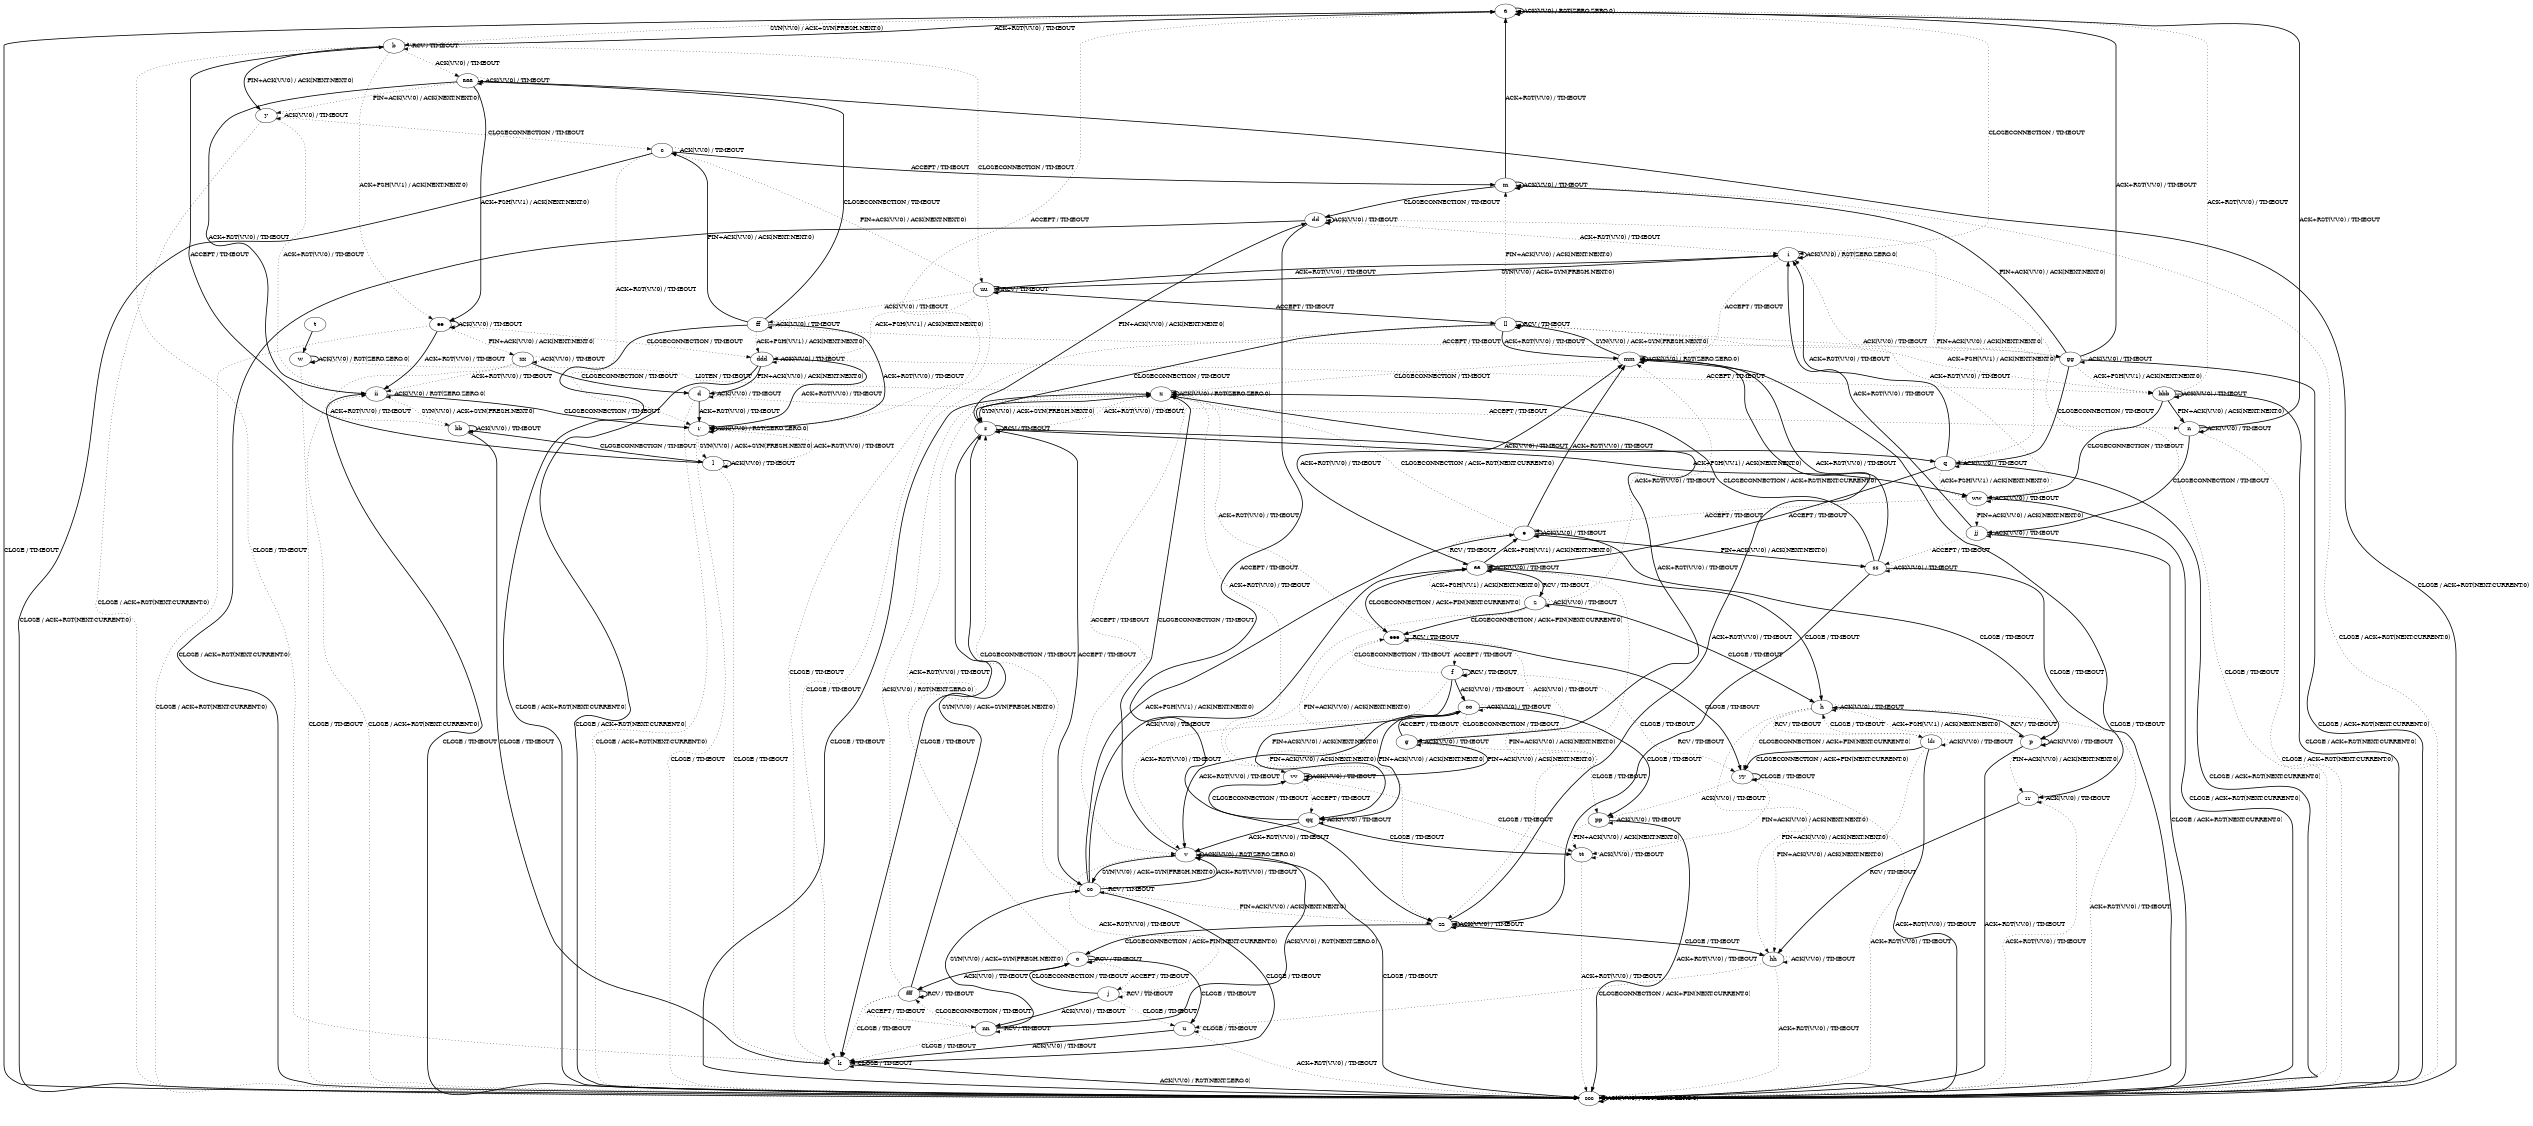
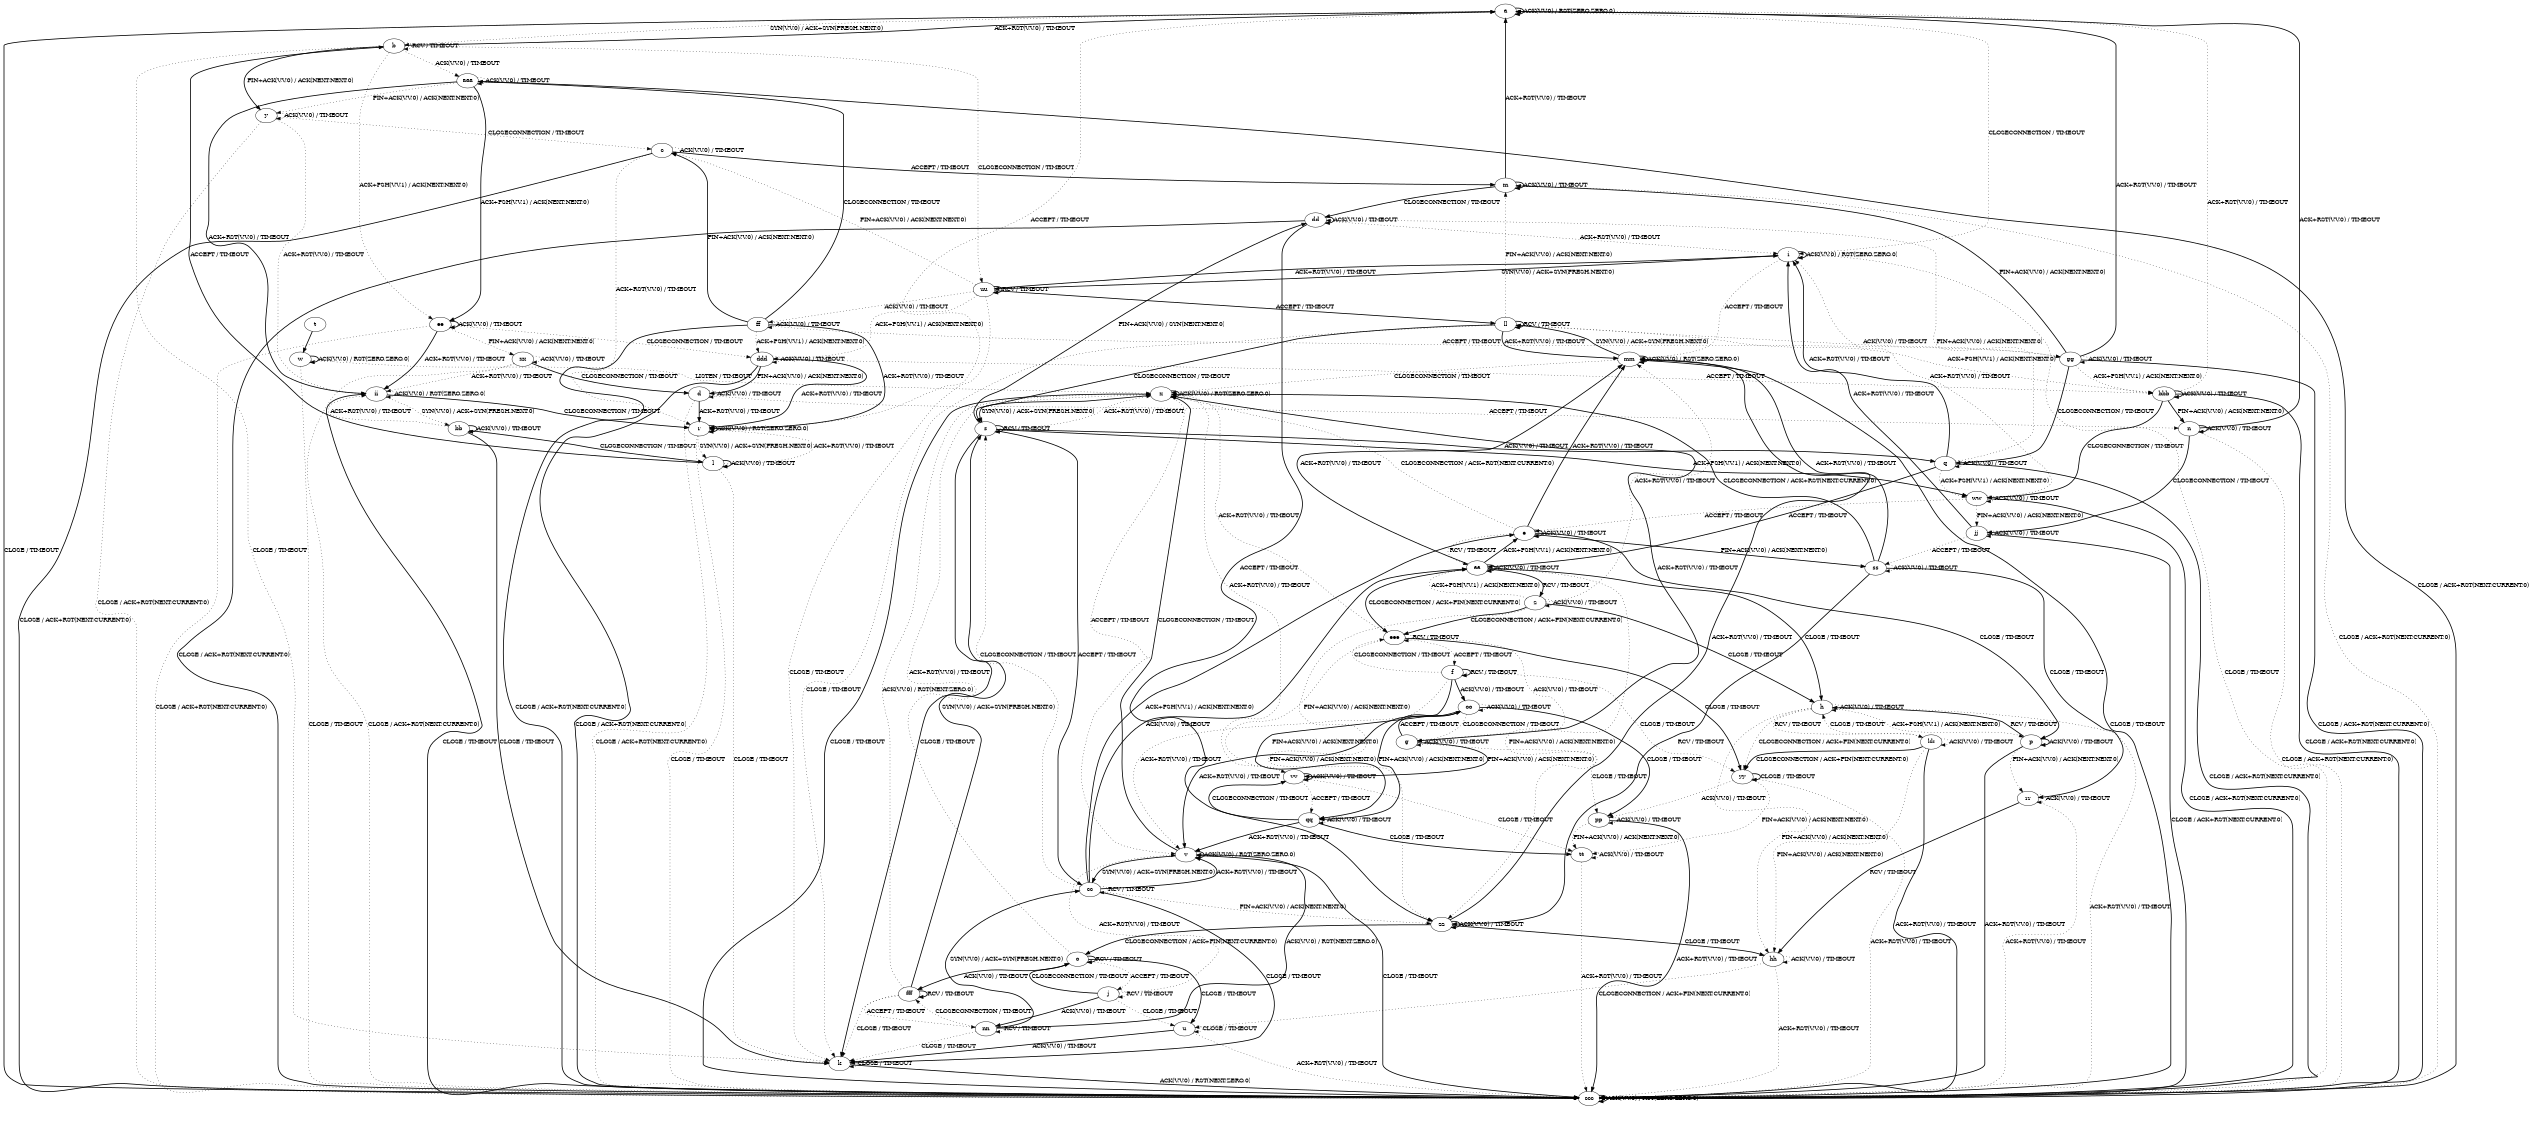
edge "s" -> "dd": label "FIN+ACK(V,V,0) / ACK(NEXT,NEXT,0)" -> "FIN+ACK(V,V,0) / SYN(NEXT,NEXT,0)"
